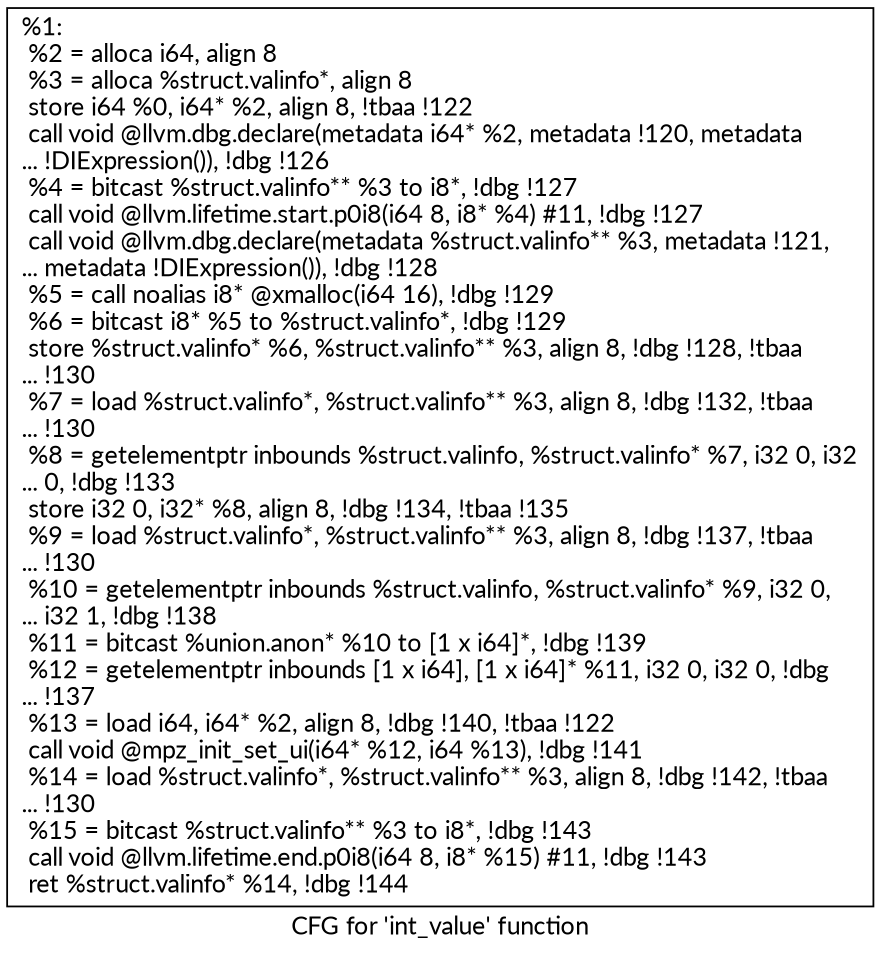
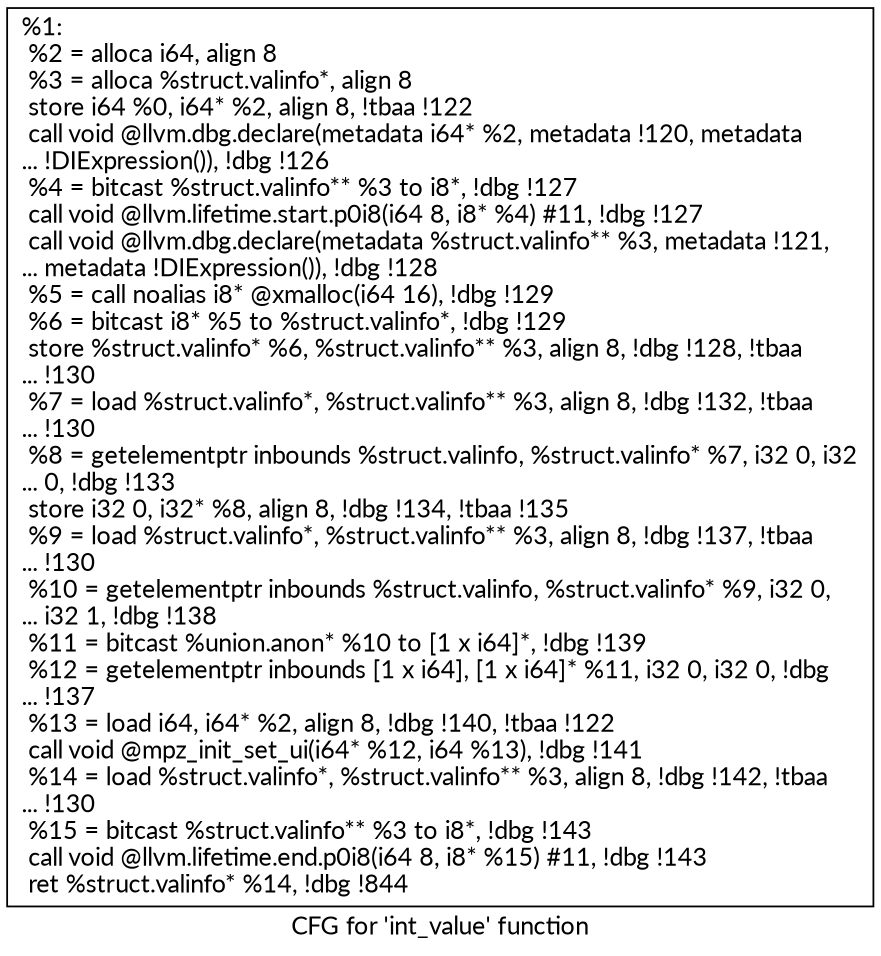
node "%1:": text "ret %struct.valinfo* %14, !dbg !144" -> "ret %struct.valinfo* %14, !dbg !844"
